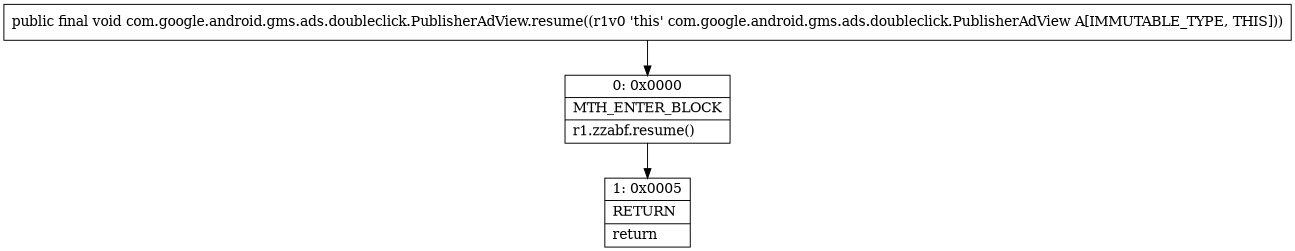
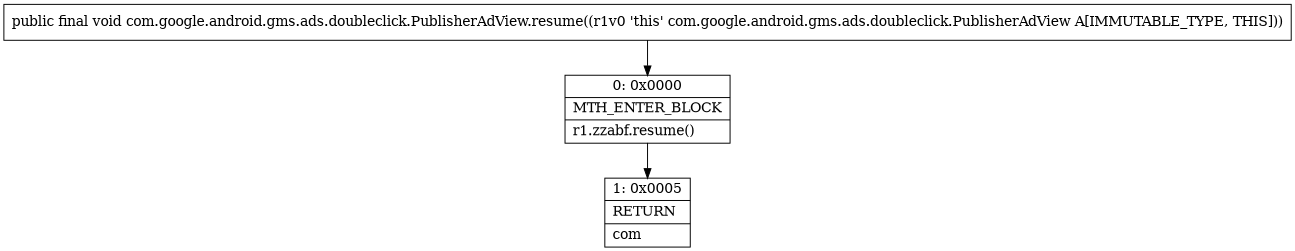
node "1: 0x0005": text "return" -> "com"
